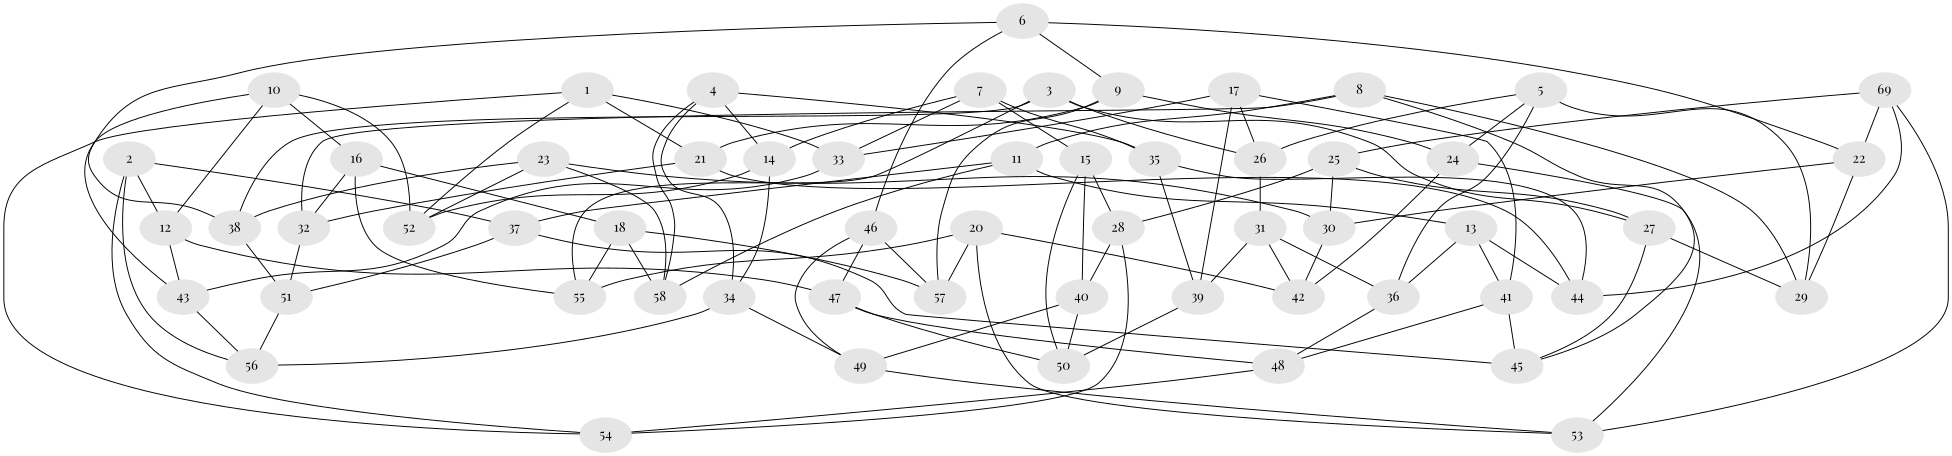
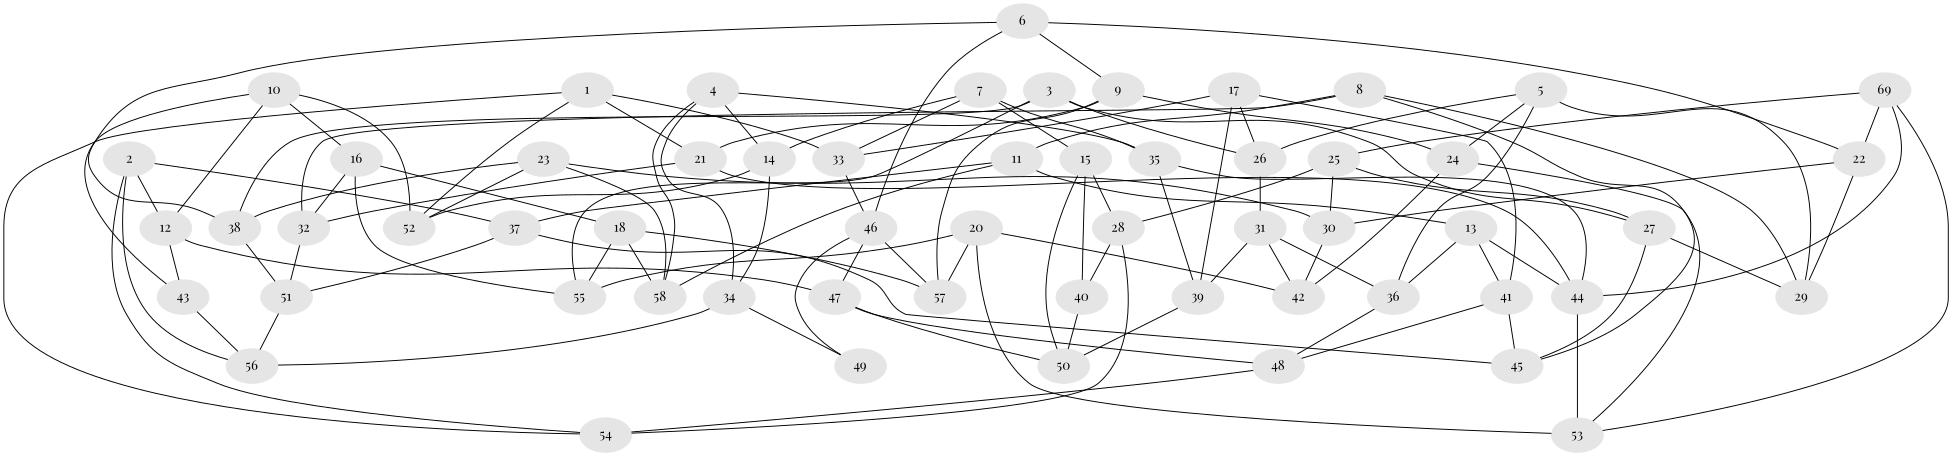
edge "33" -- "43": now "33" -- "46"
edge "40" -- "49": removed
edge "49" -- "53": now "44" -- "53"
